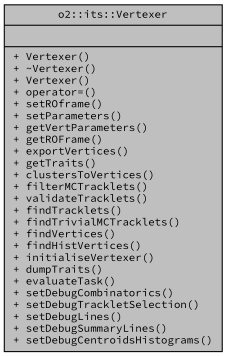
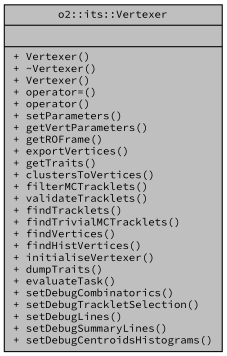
node "o2::its::Vertexer": text "+ setROframe()" -> "+ operator()"
